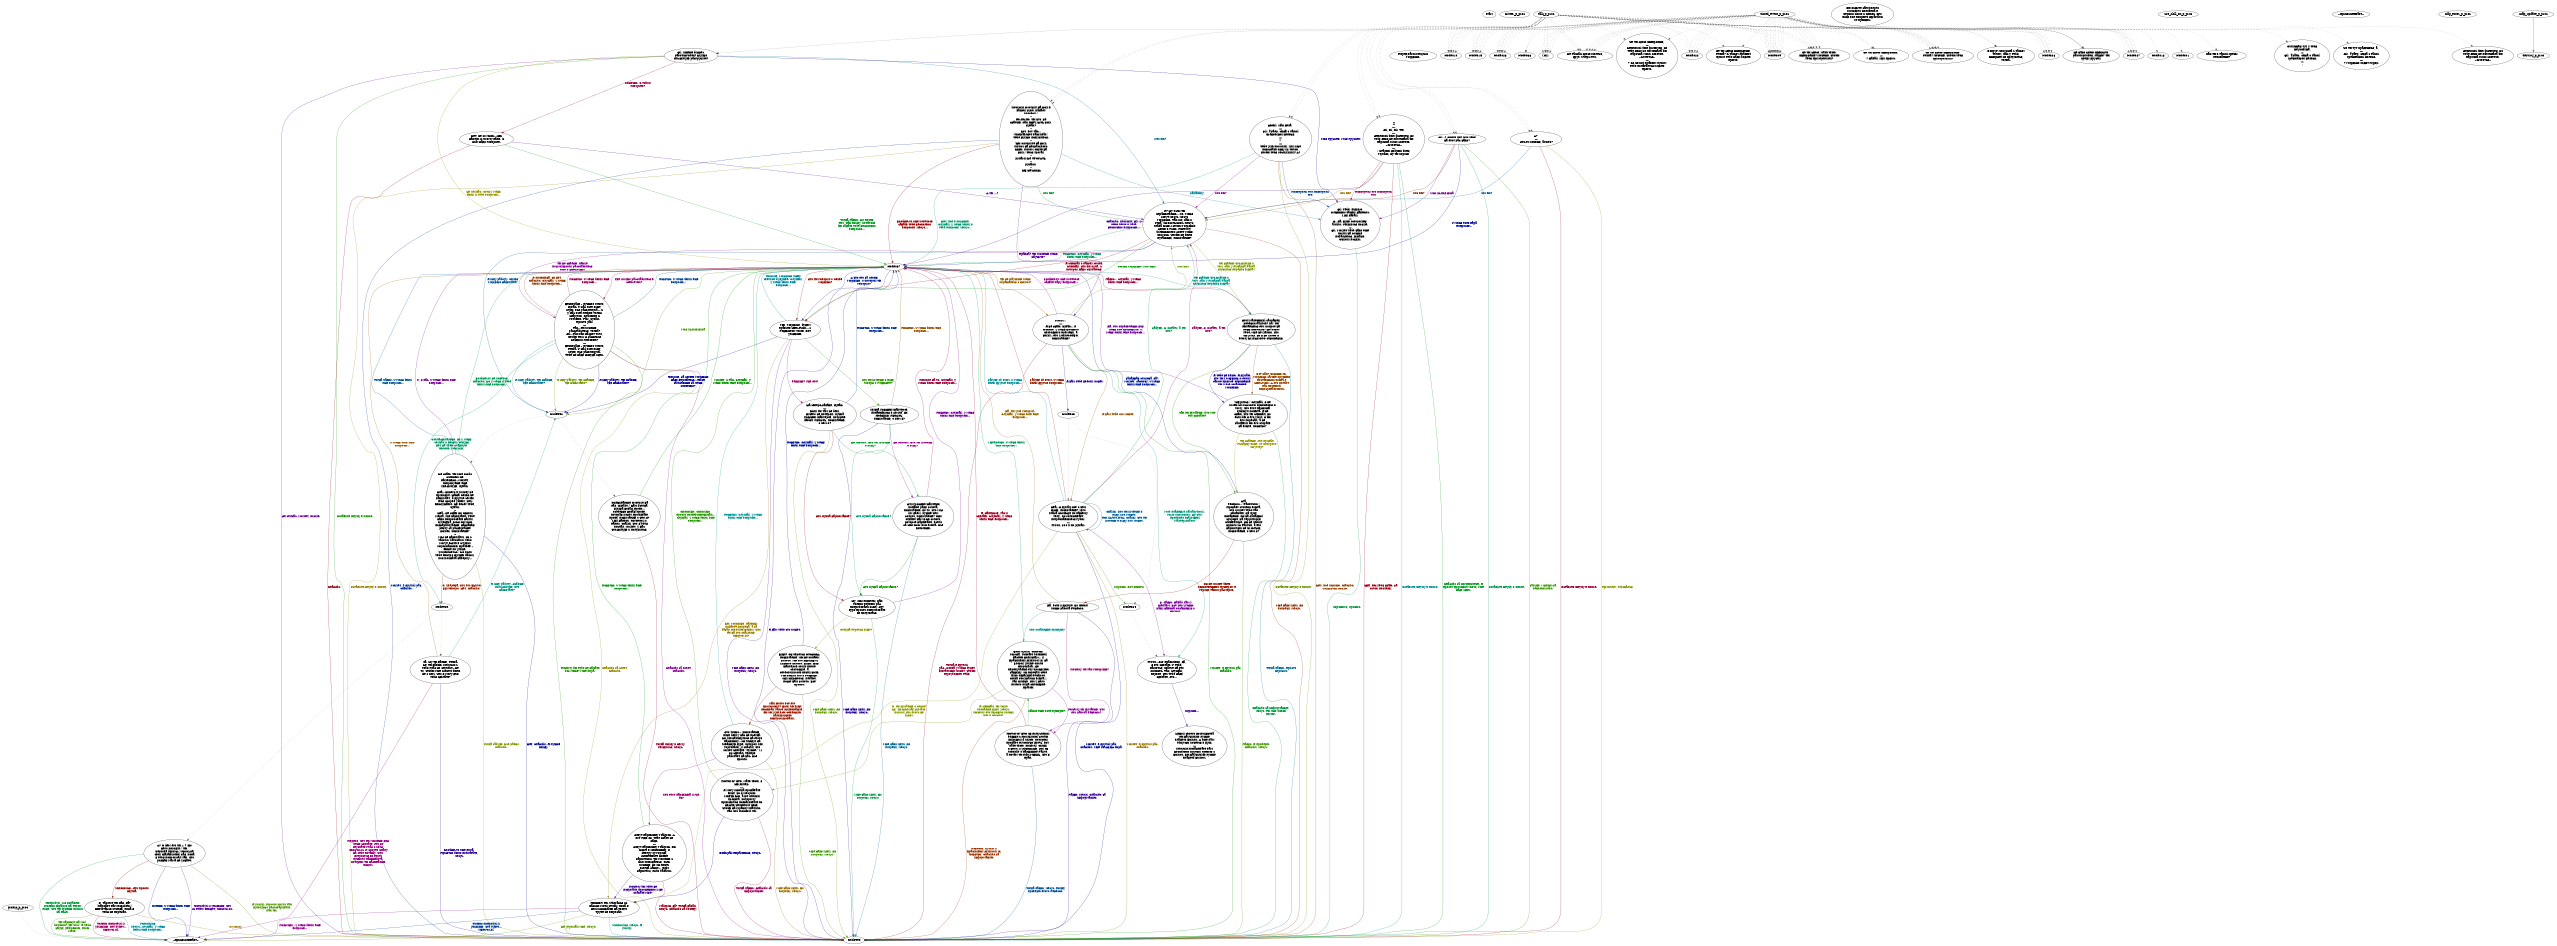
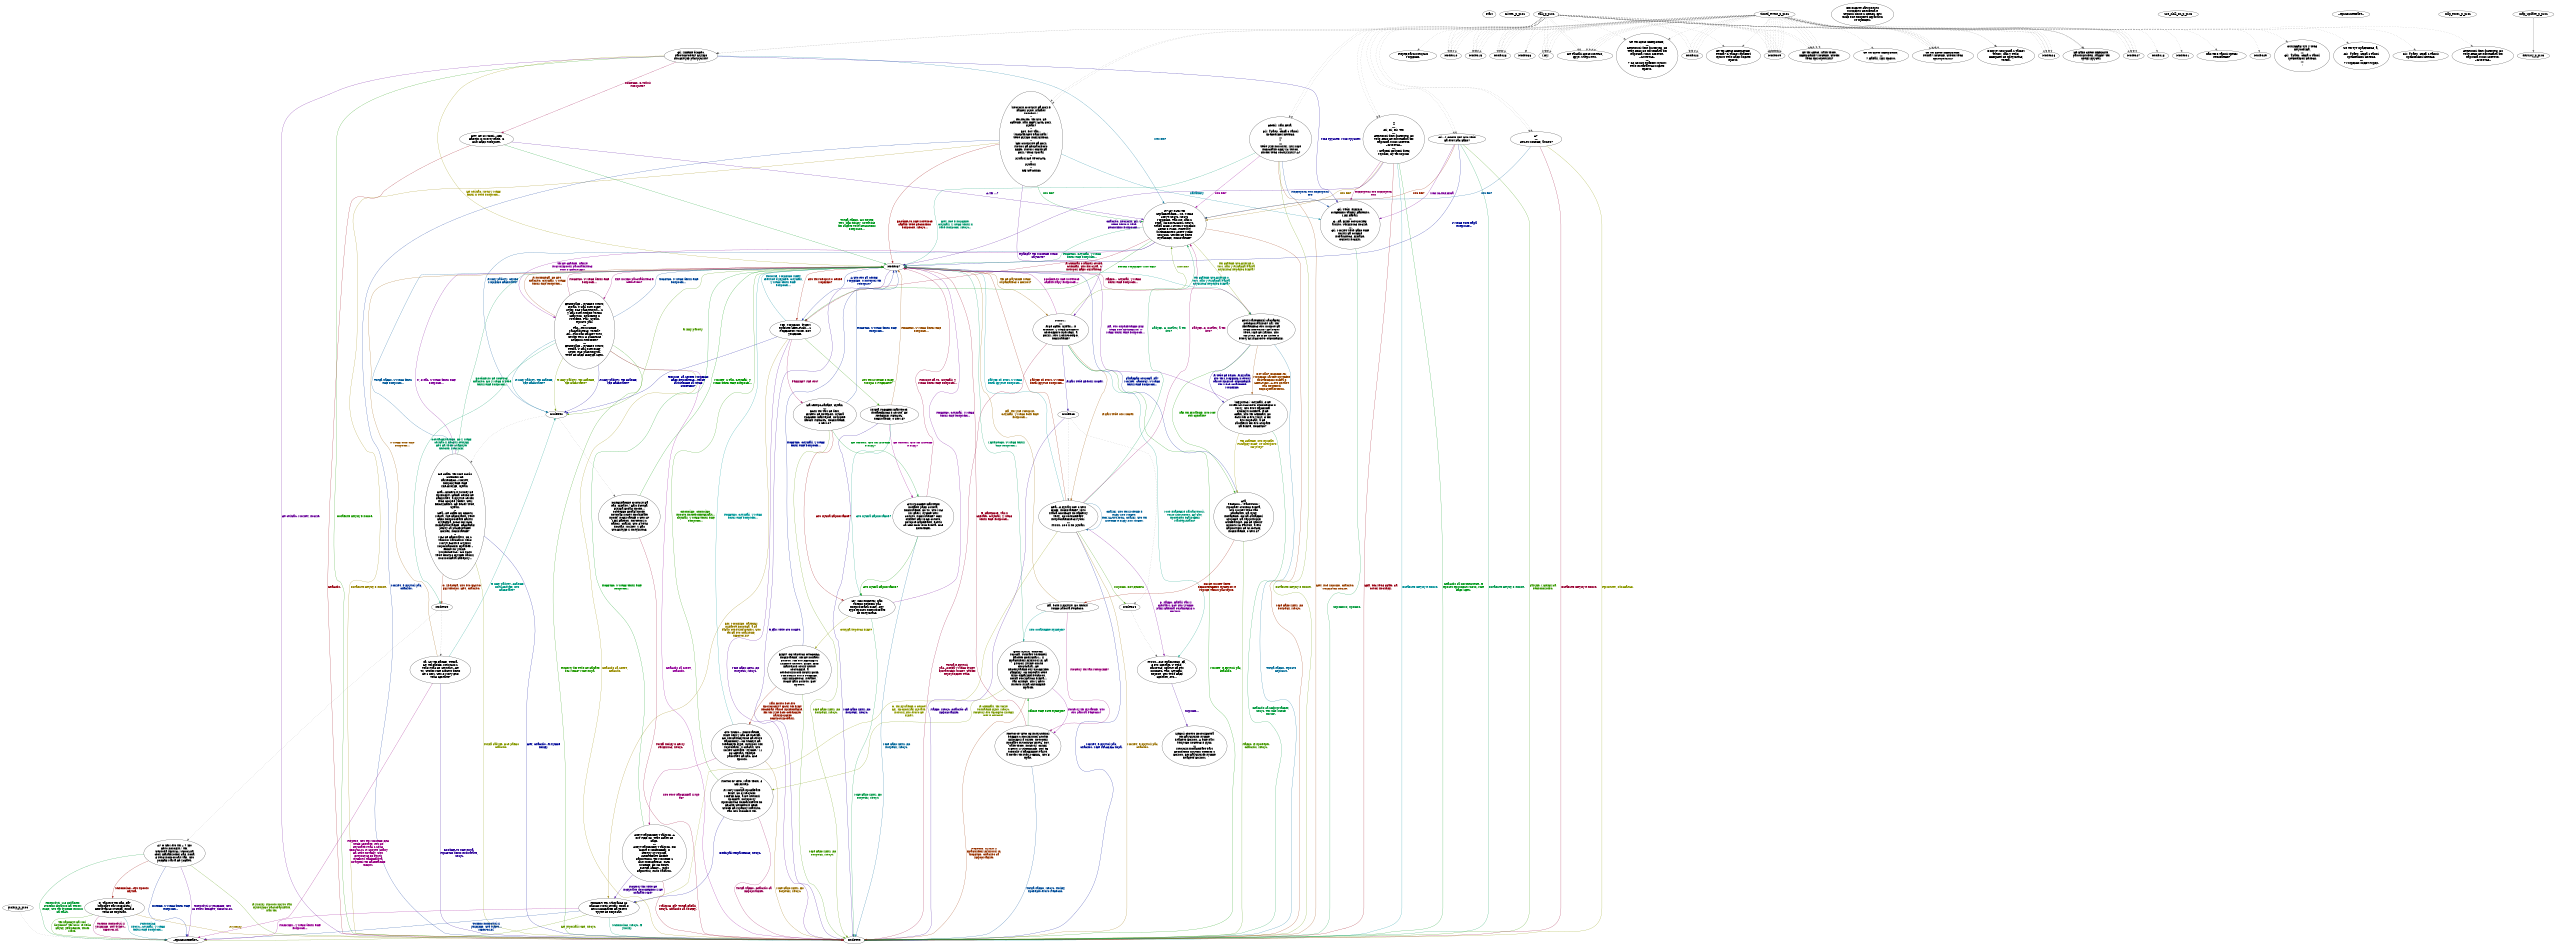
edge "talk_p_proc" -> "Че ты здесь шныряешь, --- ? Давай, иди прямо.": now "talk_p_proc" -> "Перед вами Хесусик Мордино."
node "Node029": added
node "Эй! Фраер, сюда с такой хреновиной нельзя.": added
edge "Node037" -> "Node990": label "Моя из-под низа" -> "Я ищу работу."
edge "Да, есть и другие, но любит точно работа Ренеско." -> "Node999": now "Node985" -> "Node999"
